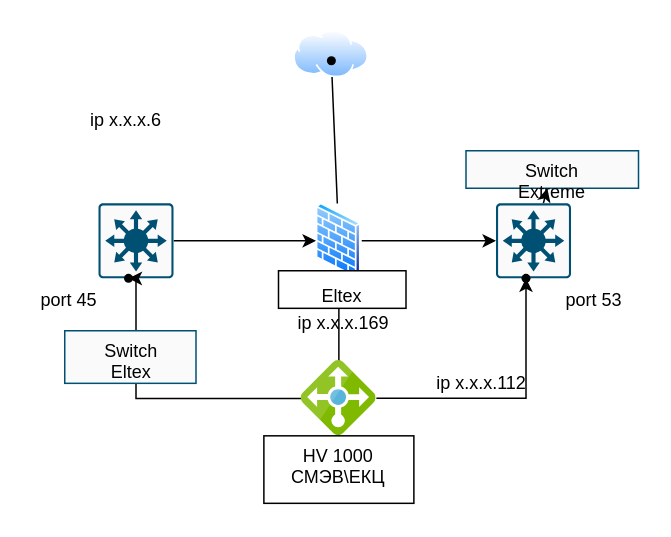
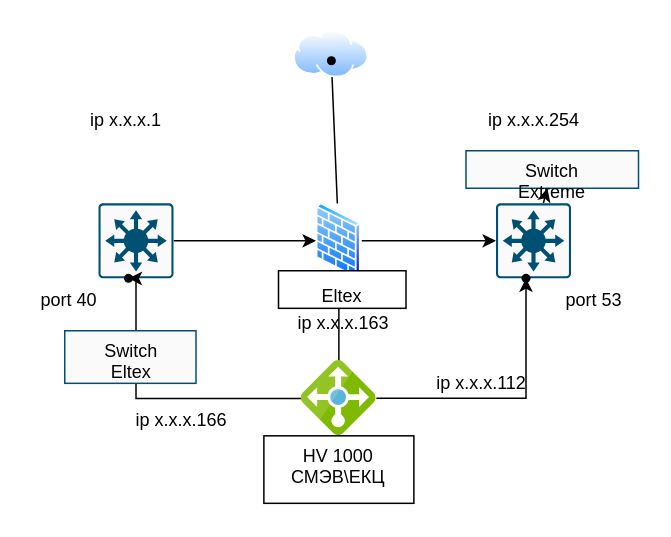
node "ip x.x.x.6": label "ip x.x.x.6" -> "ip x.x.x.1"
node "ip x.x.x.254": added
node "port 45": label "port 45" -> "port 40"
node "ip x.x.x.169": label "ip x.x.x.169" -> "ip x.x.x.163"
node "ip x.x.x.166": added
